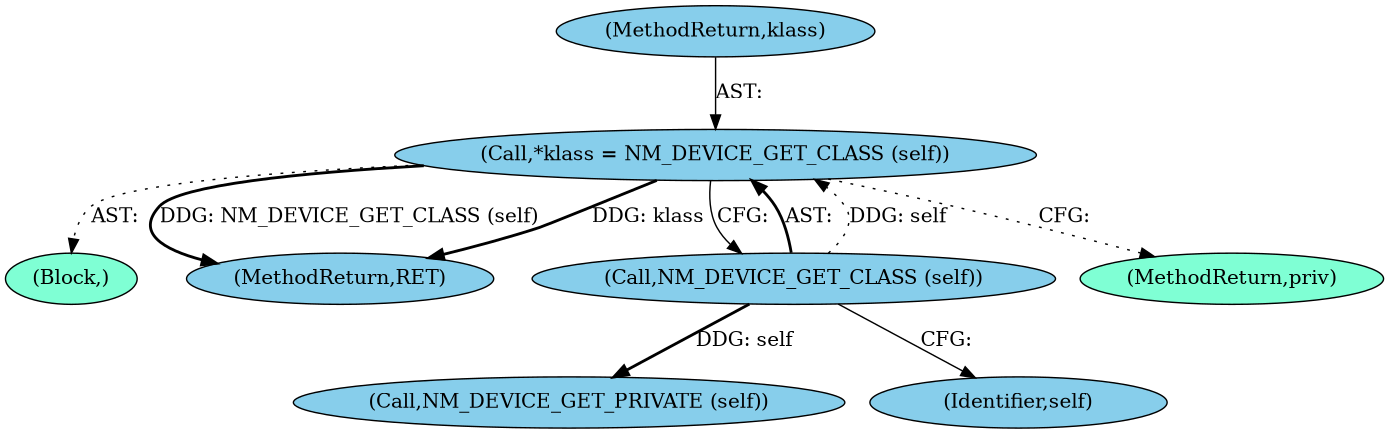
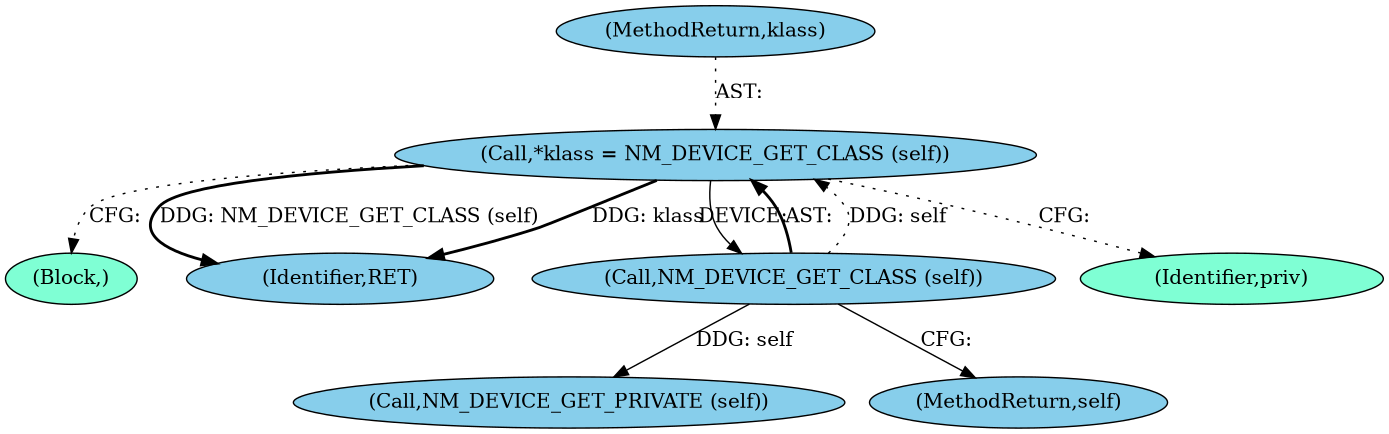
edge "(MethodReturn,klass)" -> "(Call,*klass = NM_DEVICE_GET_CLASS (self))": style solid -> dotted
edge "(Call,*klass = NM_DEVICE_GET_CLASS (self))" -> "(Block,)": label "AST: " -> "CFG: "
edge "(Call,*klass = NM_DEVICE_GET_CLASS (self))" -> "(Call,NM_DEVICE_GET_CLASS (self))": label "CFG: " -> "DEVICE: "
node "(MethodReturn,RET)": label "(MethodReturn,RET)" -> "(Identifier,RET)"
node "(MethodReturn,priv)": label "(MethodReturn,priv)" -> "(Identifier,priv)"
edge "(Call,NM_DEVICE_GET_CLASS (self))" -> "(Call,NM_DEVICE_GET_PRIVATE (self))": style bold -> solid
node "(Identifier,self)": label "(Identifier,self)" -> "(MethodReturn,self)"
